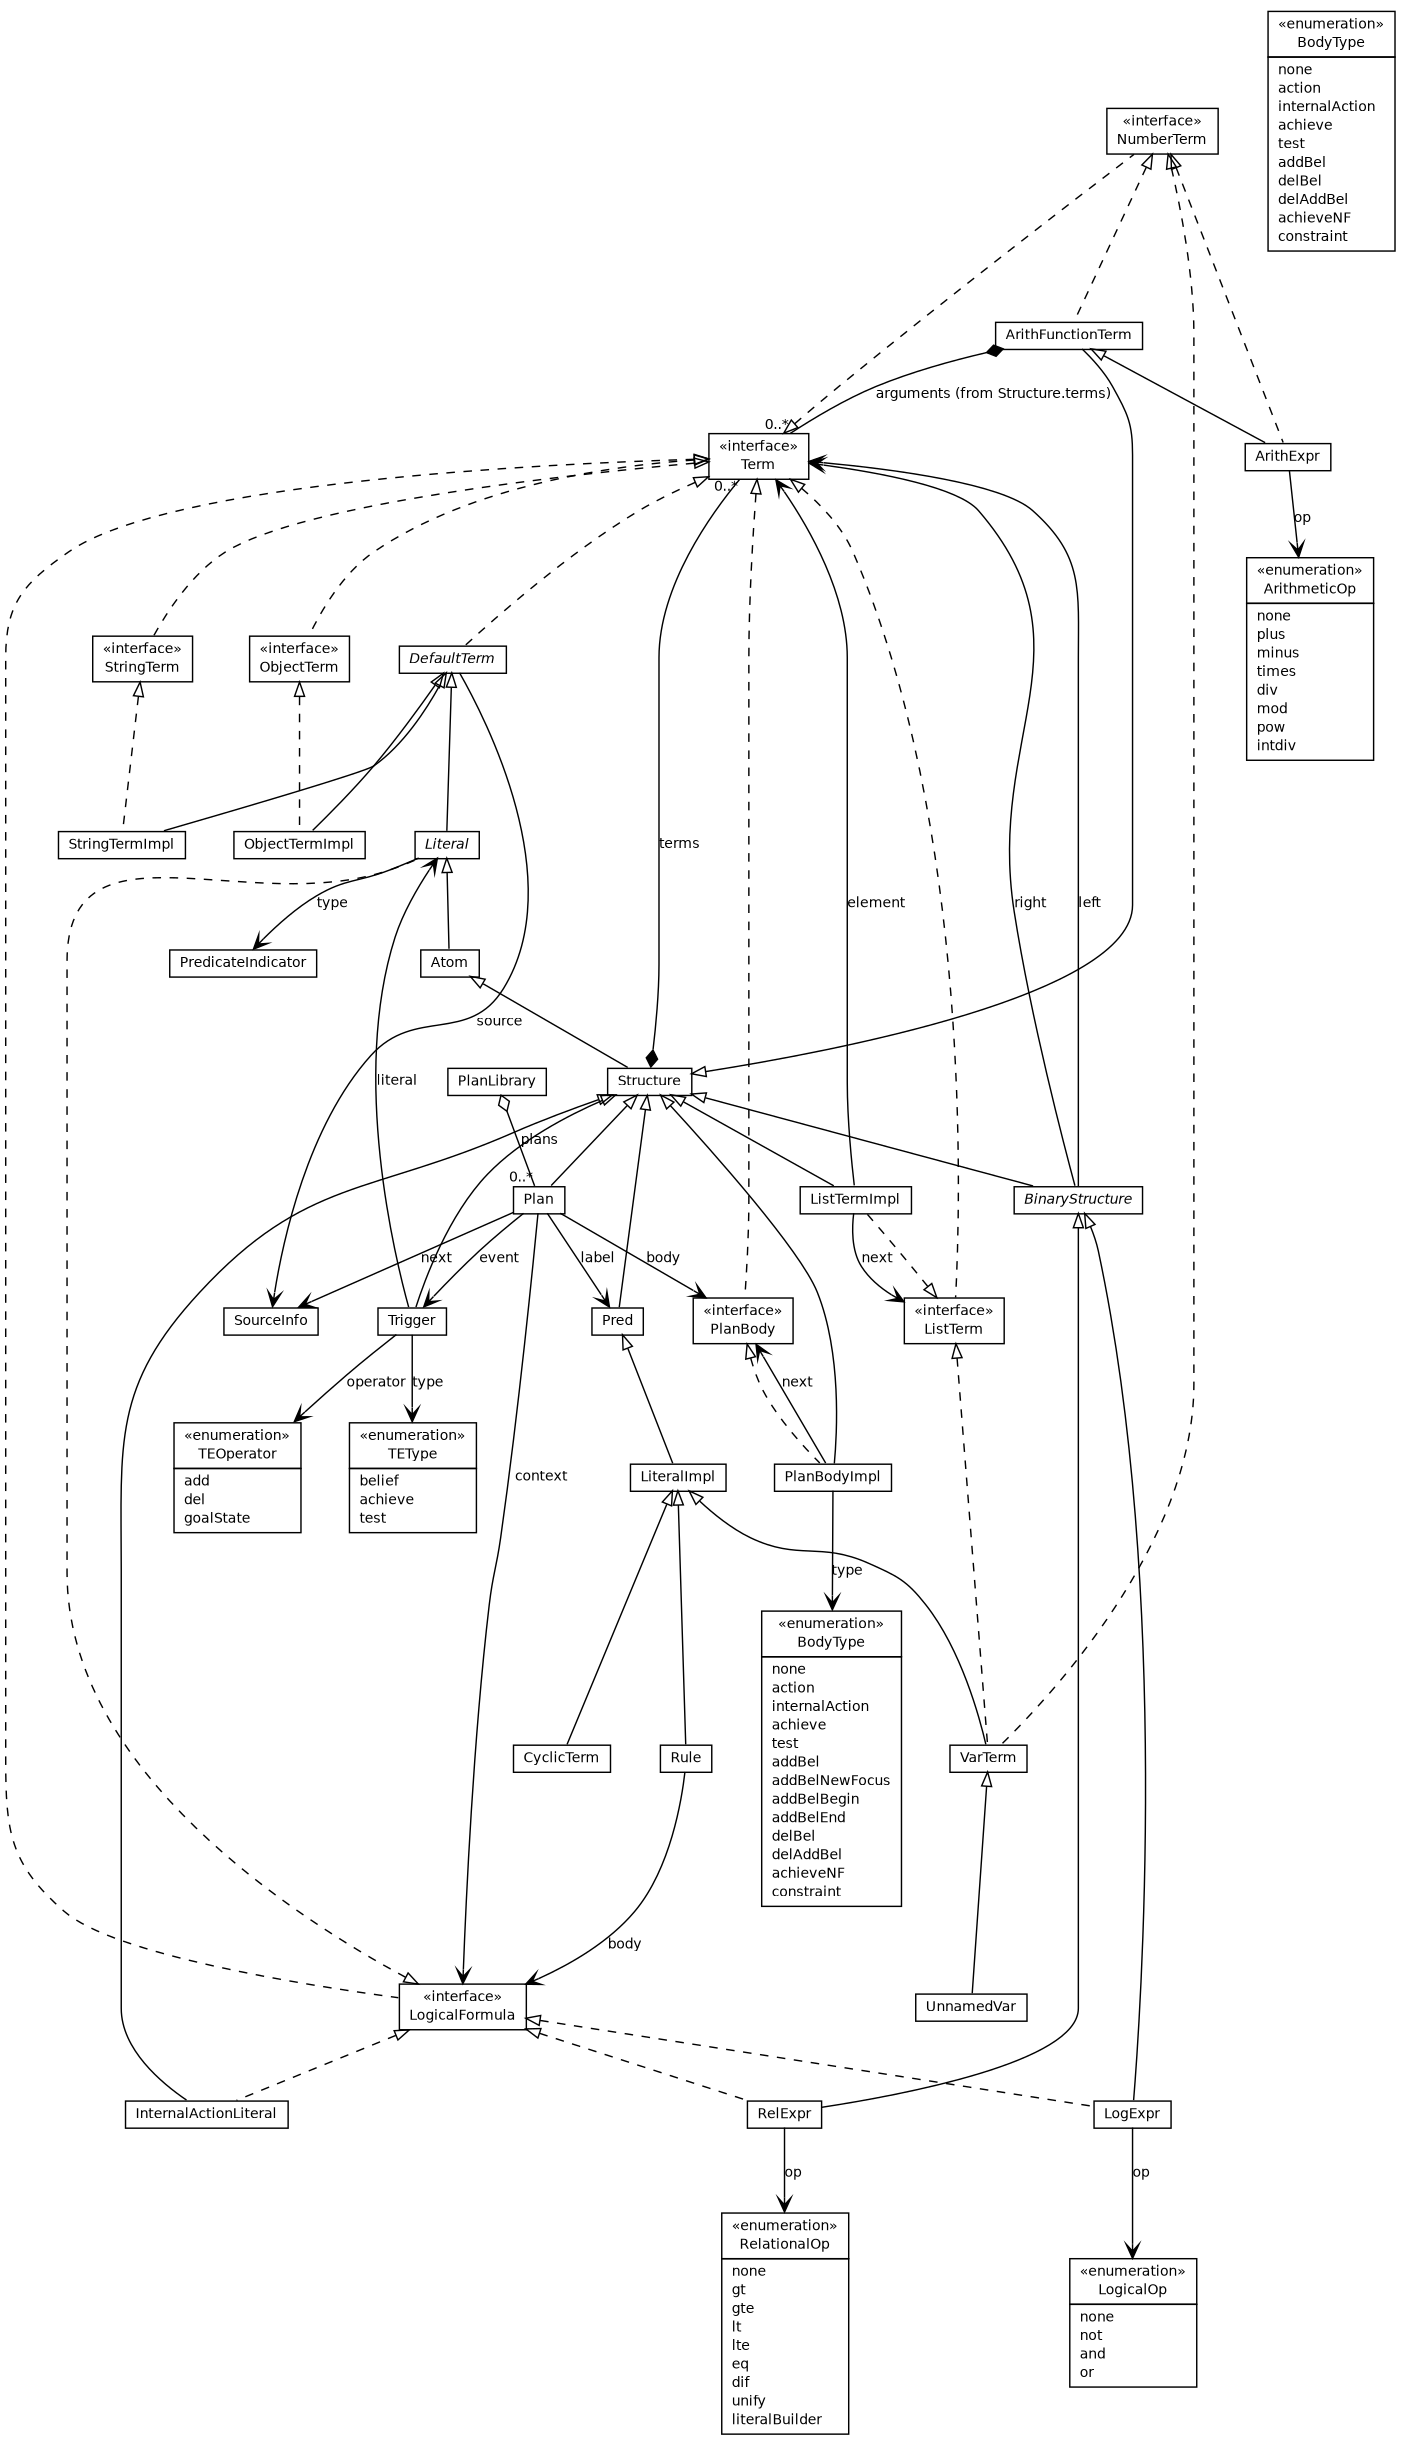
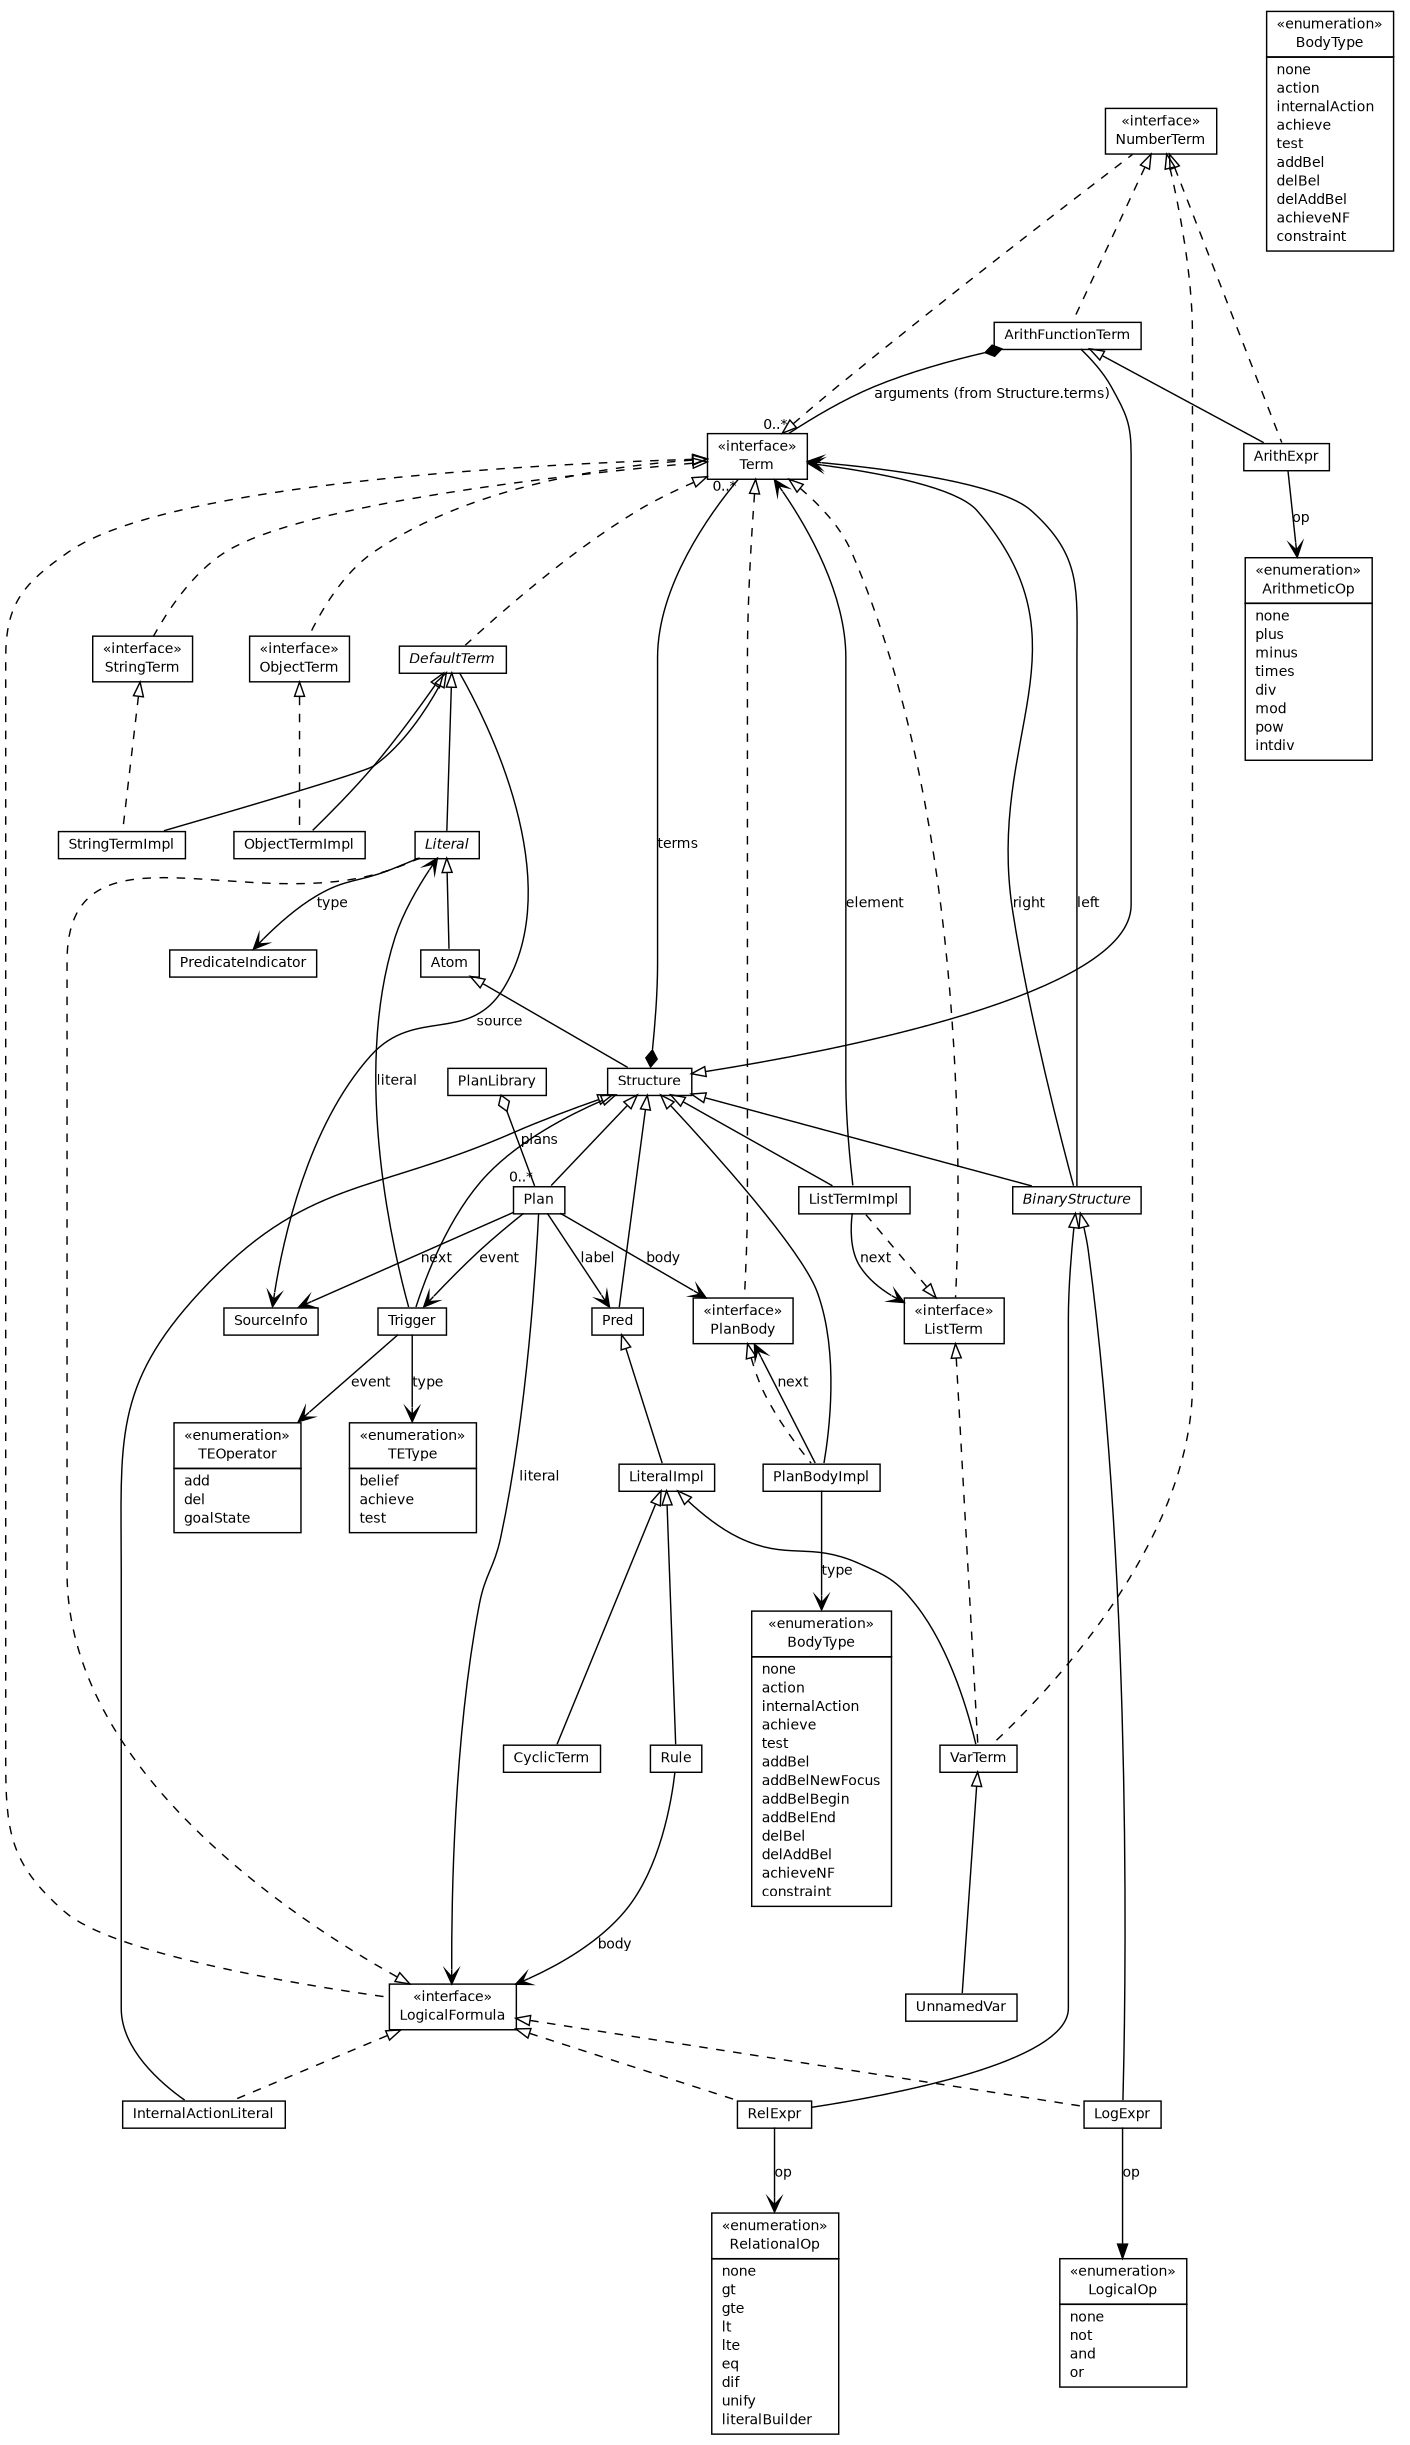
edge "Trigger" -> "TEOperator": label "operator" -> "event"
edge "Plan" -> "LogicalFormula": label "context" -> "literal"
edge "LogExpr" -> "LogicalOp": arrowhead open -> normal
